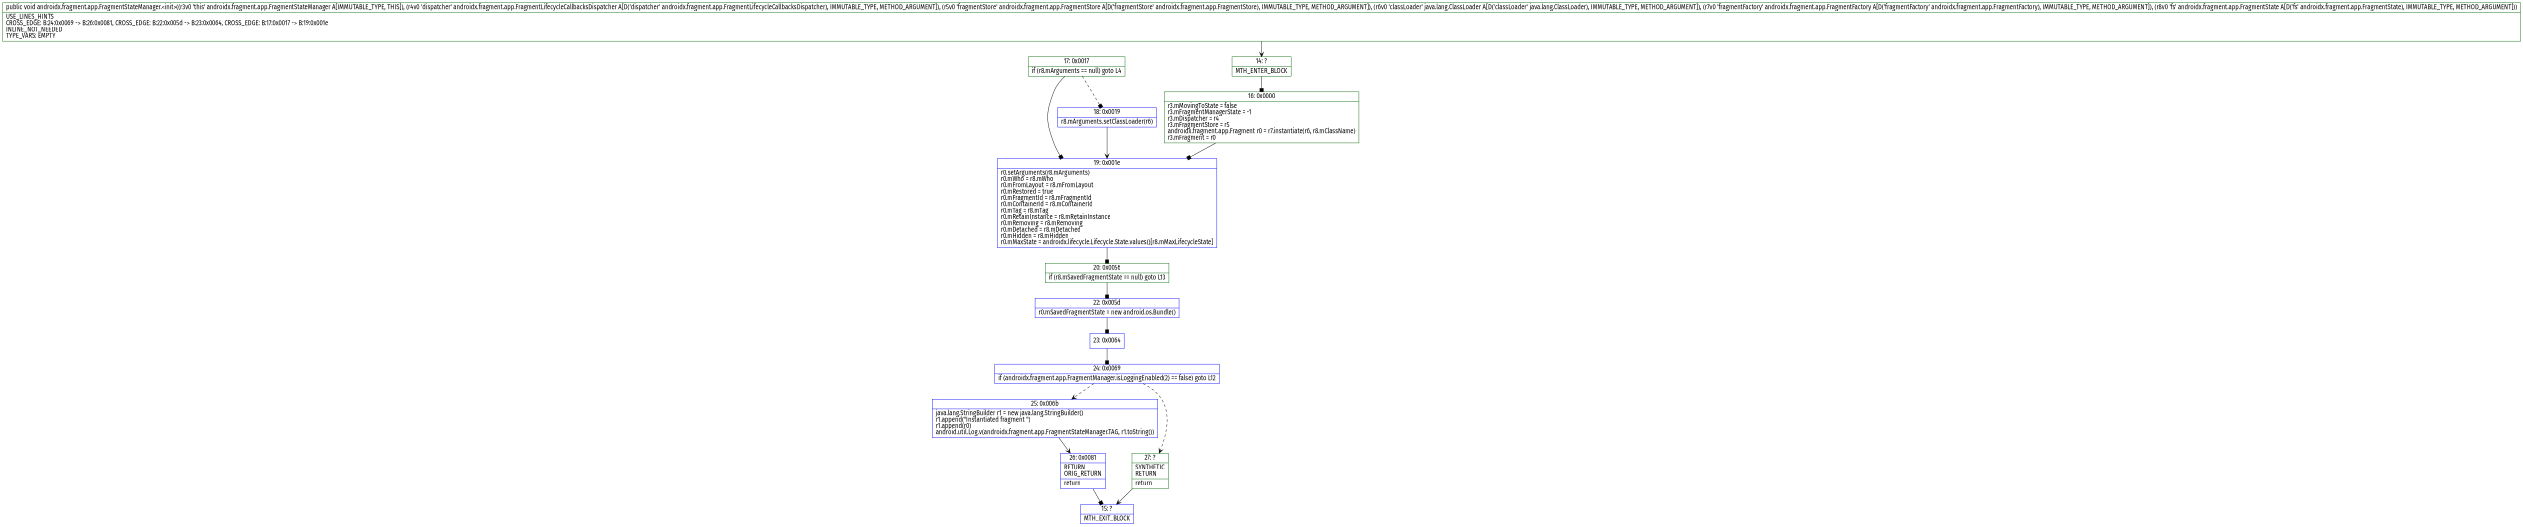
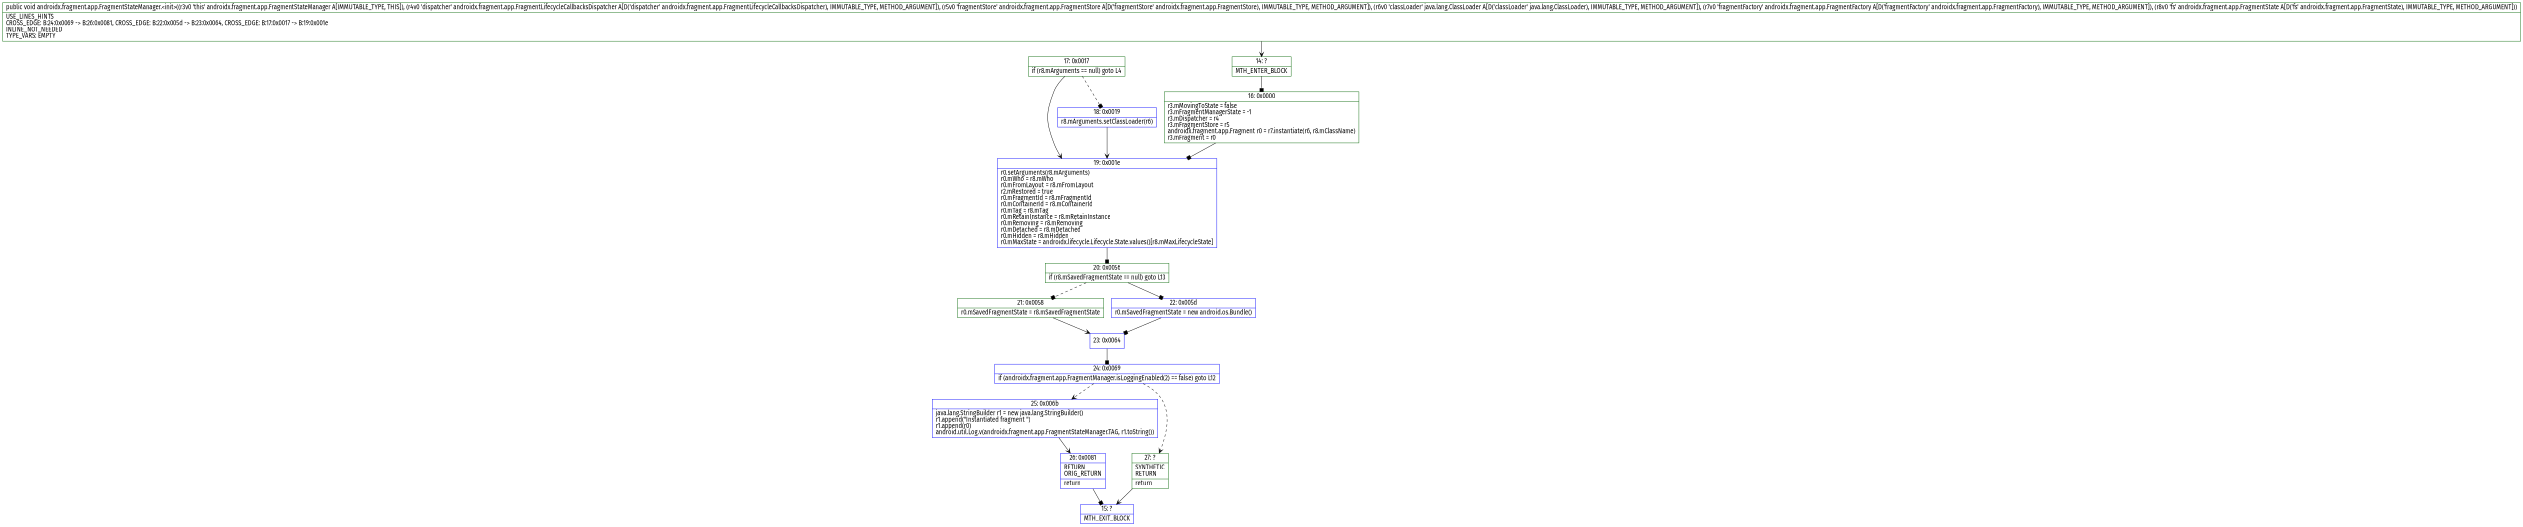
edge "17: 0x0017" -> "19: 0x001e": arrowhead box -> vee
node "19: 0x001e": text "r0.mRestored = true" -> "r2.mRestored = true"
node "21: 0x0058": added
